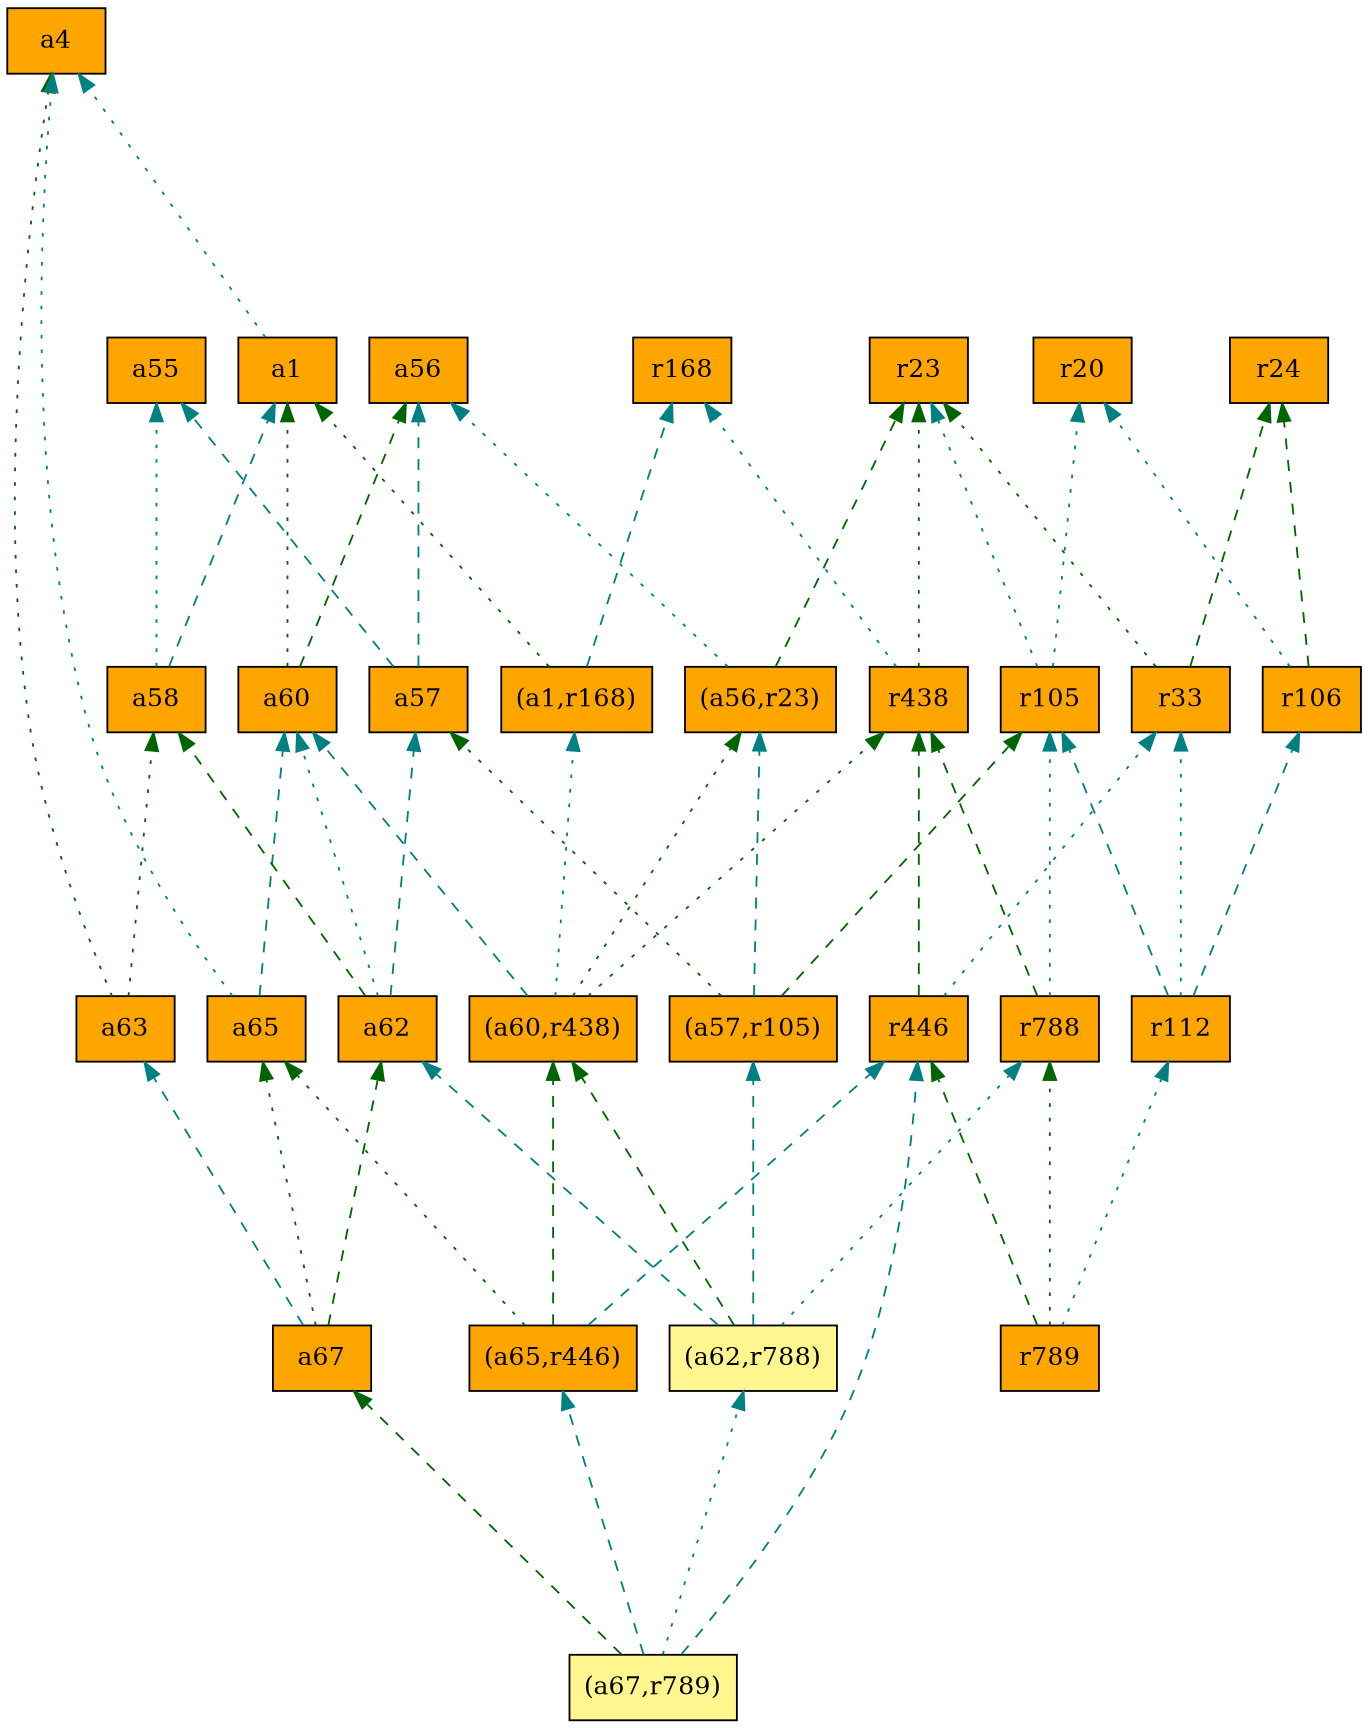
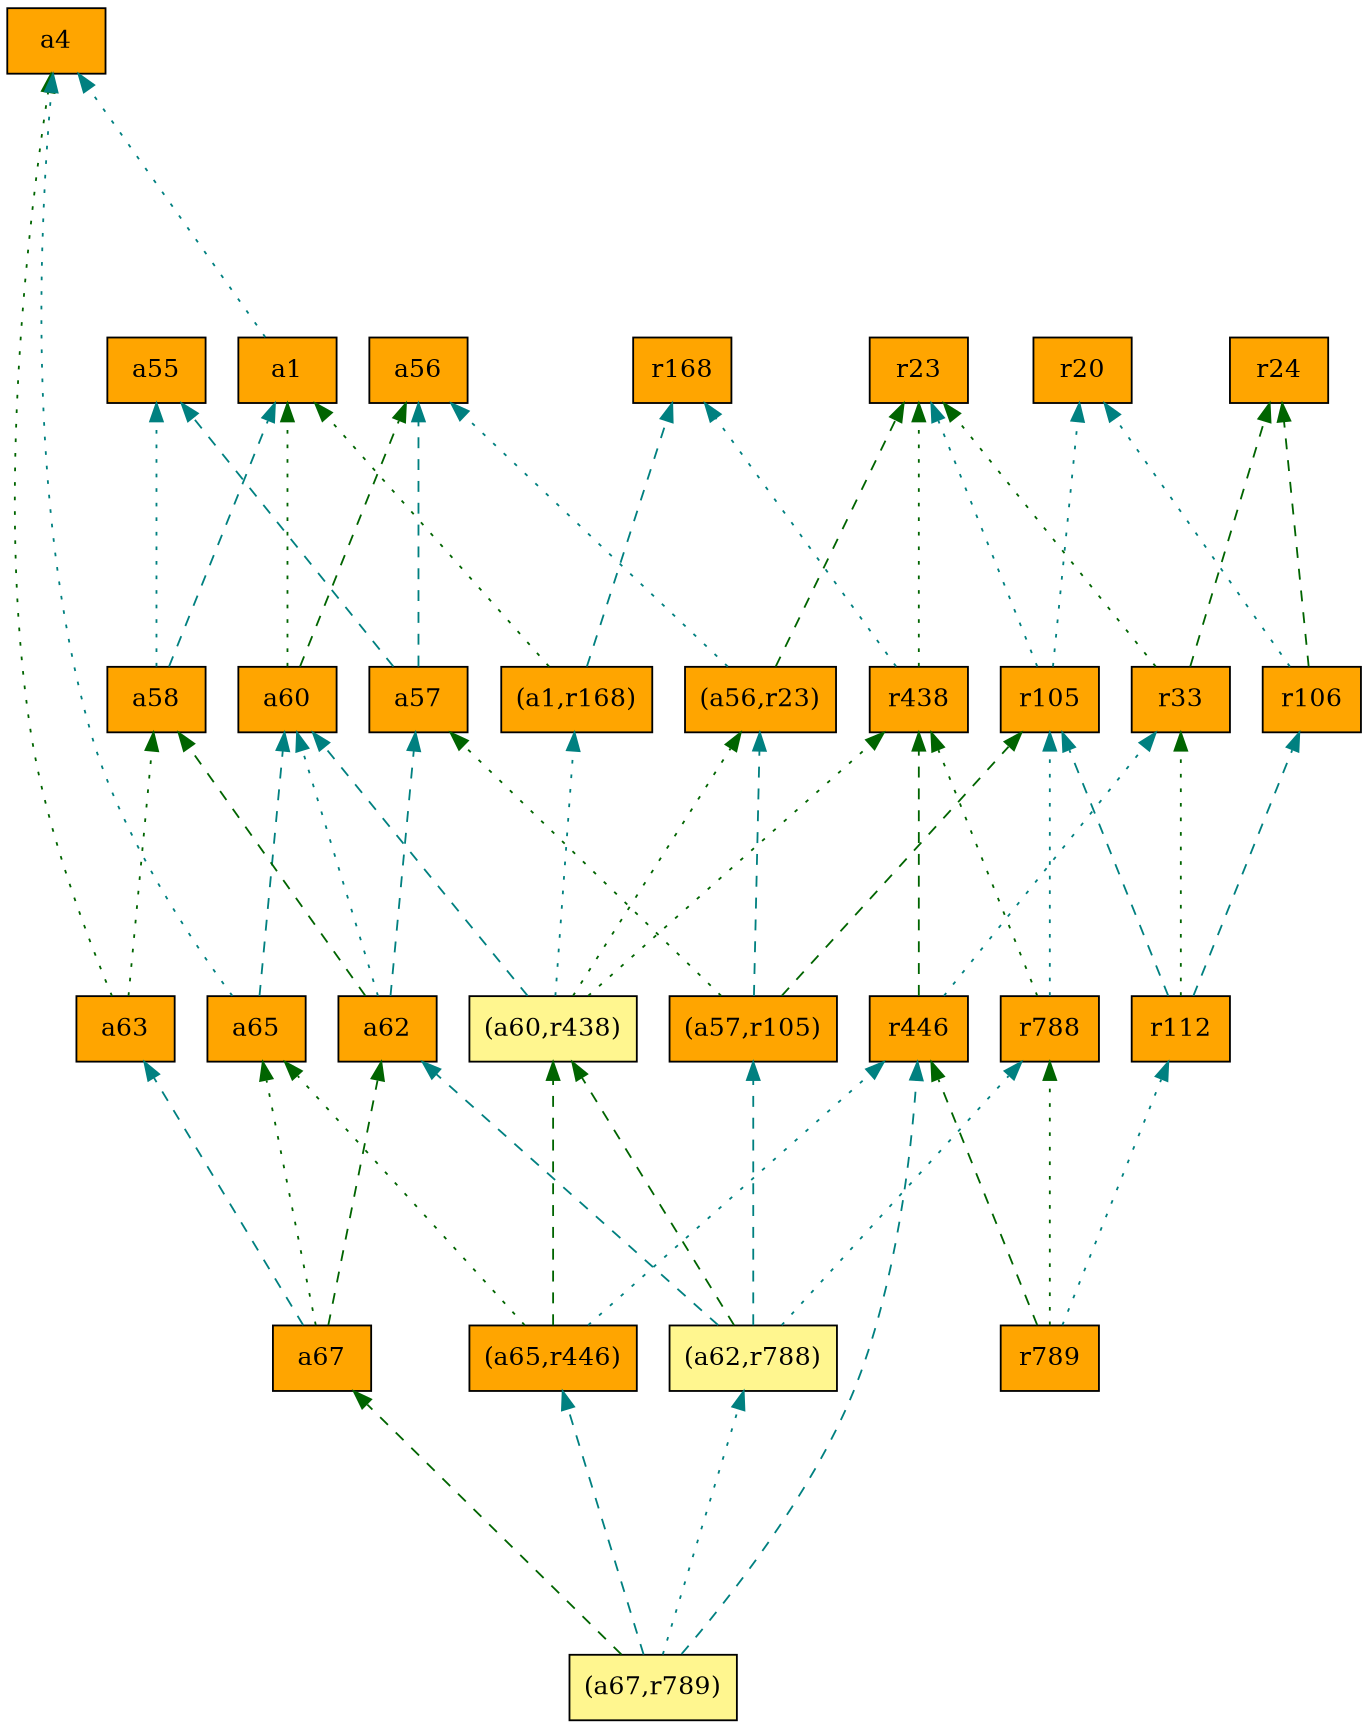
edge "r788" -> "r438": style dashed -> dotted
edge "r112" -> "r33": color teal -> darkgreen
node "(a60,r438)": fillcolor orange -> khaki1
edge "(a65,r446)" -> "r446": style dashed -> dotted
